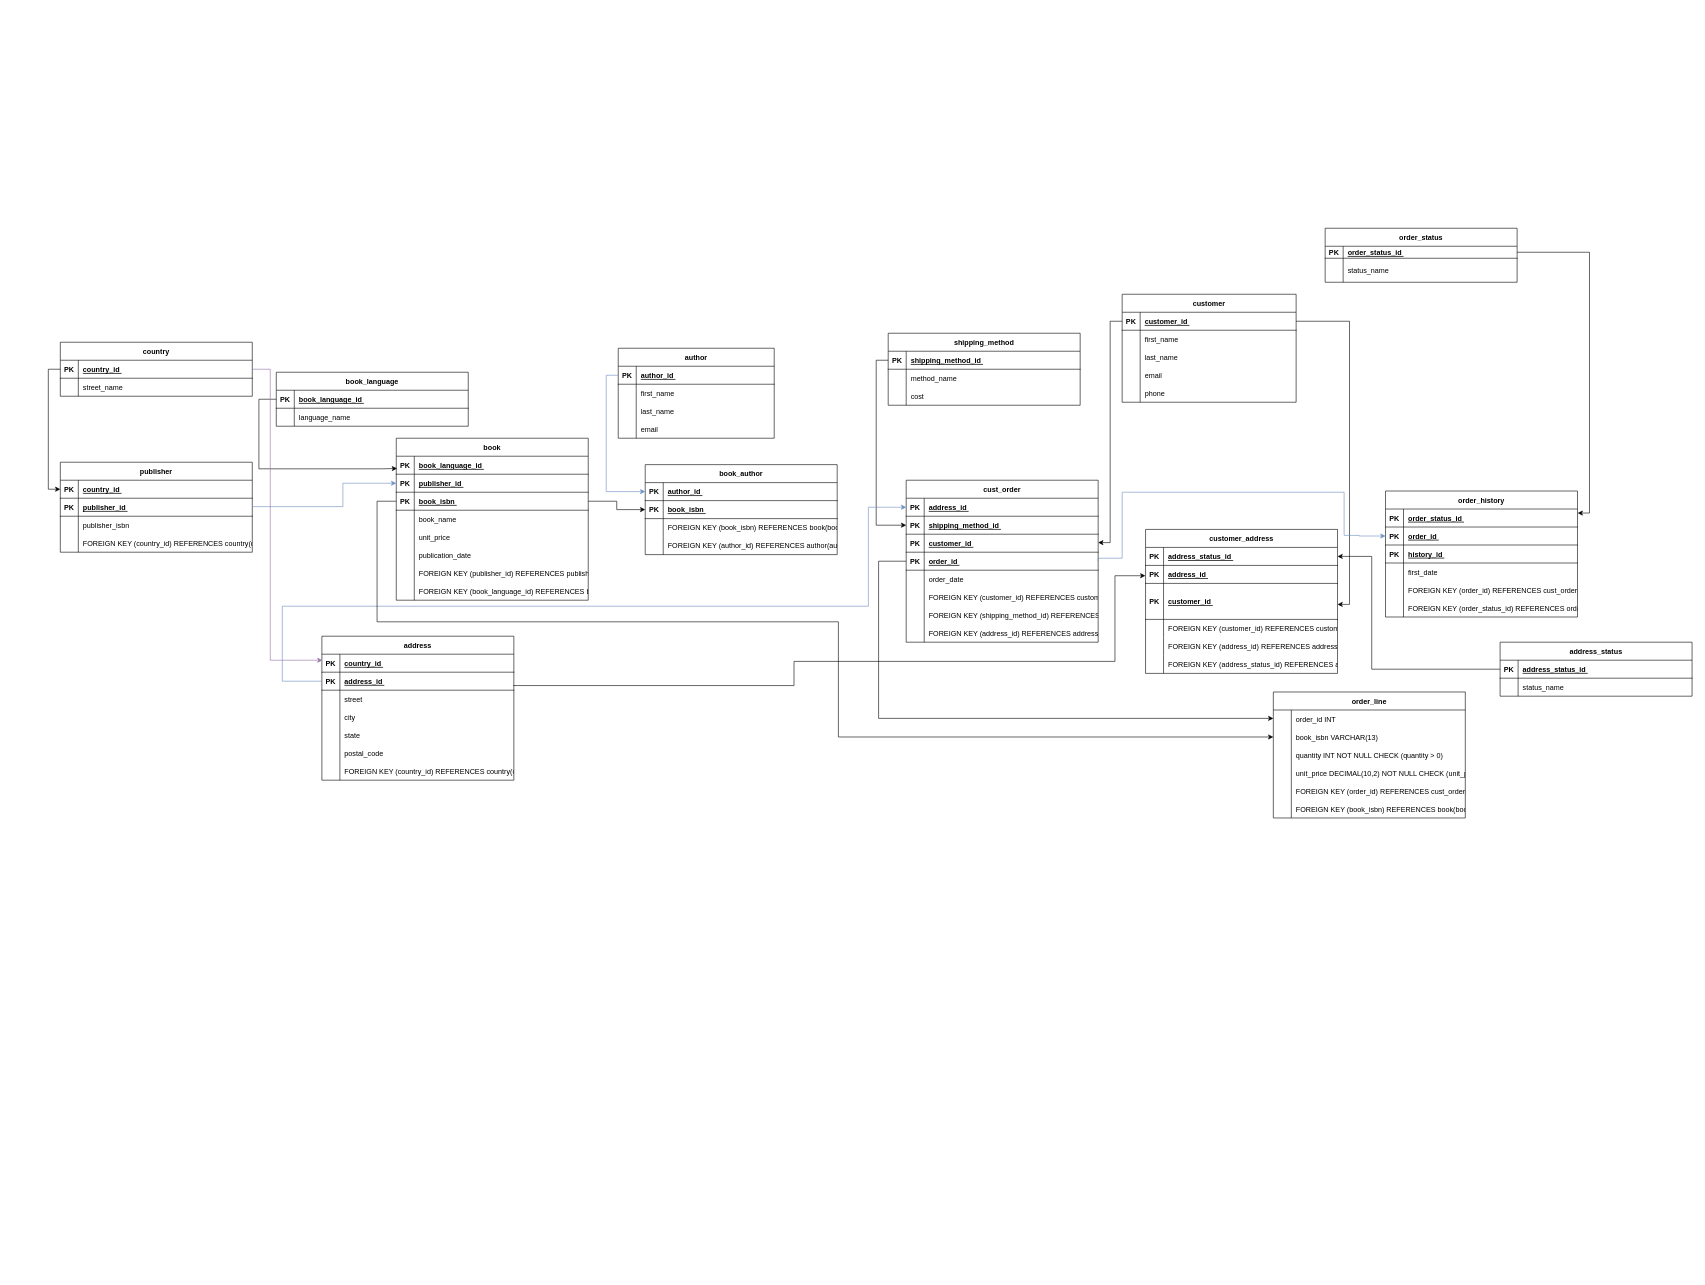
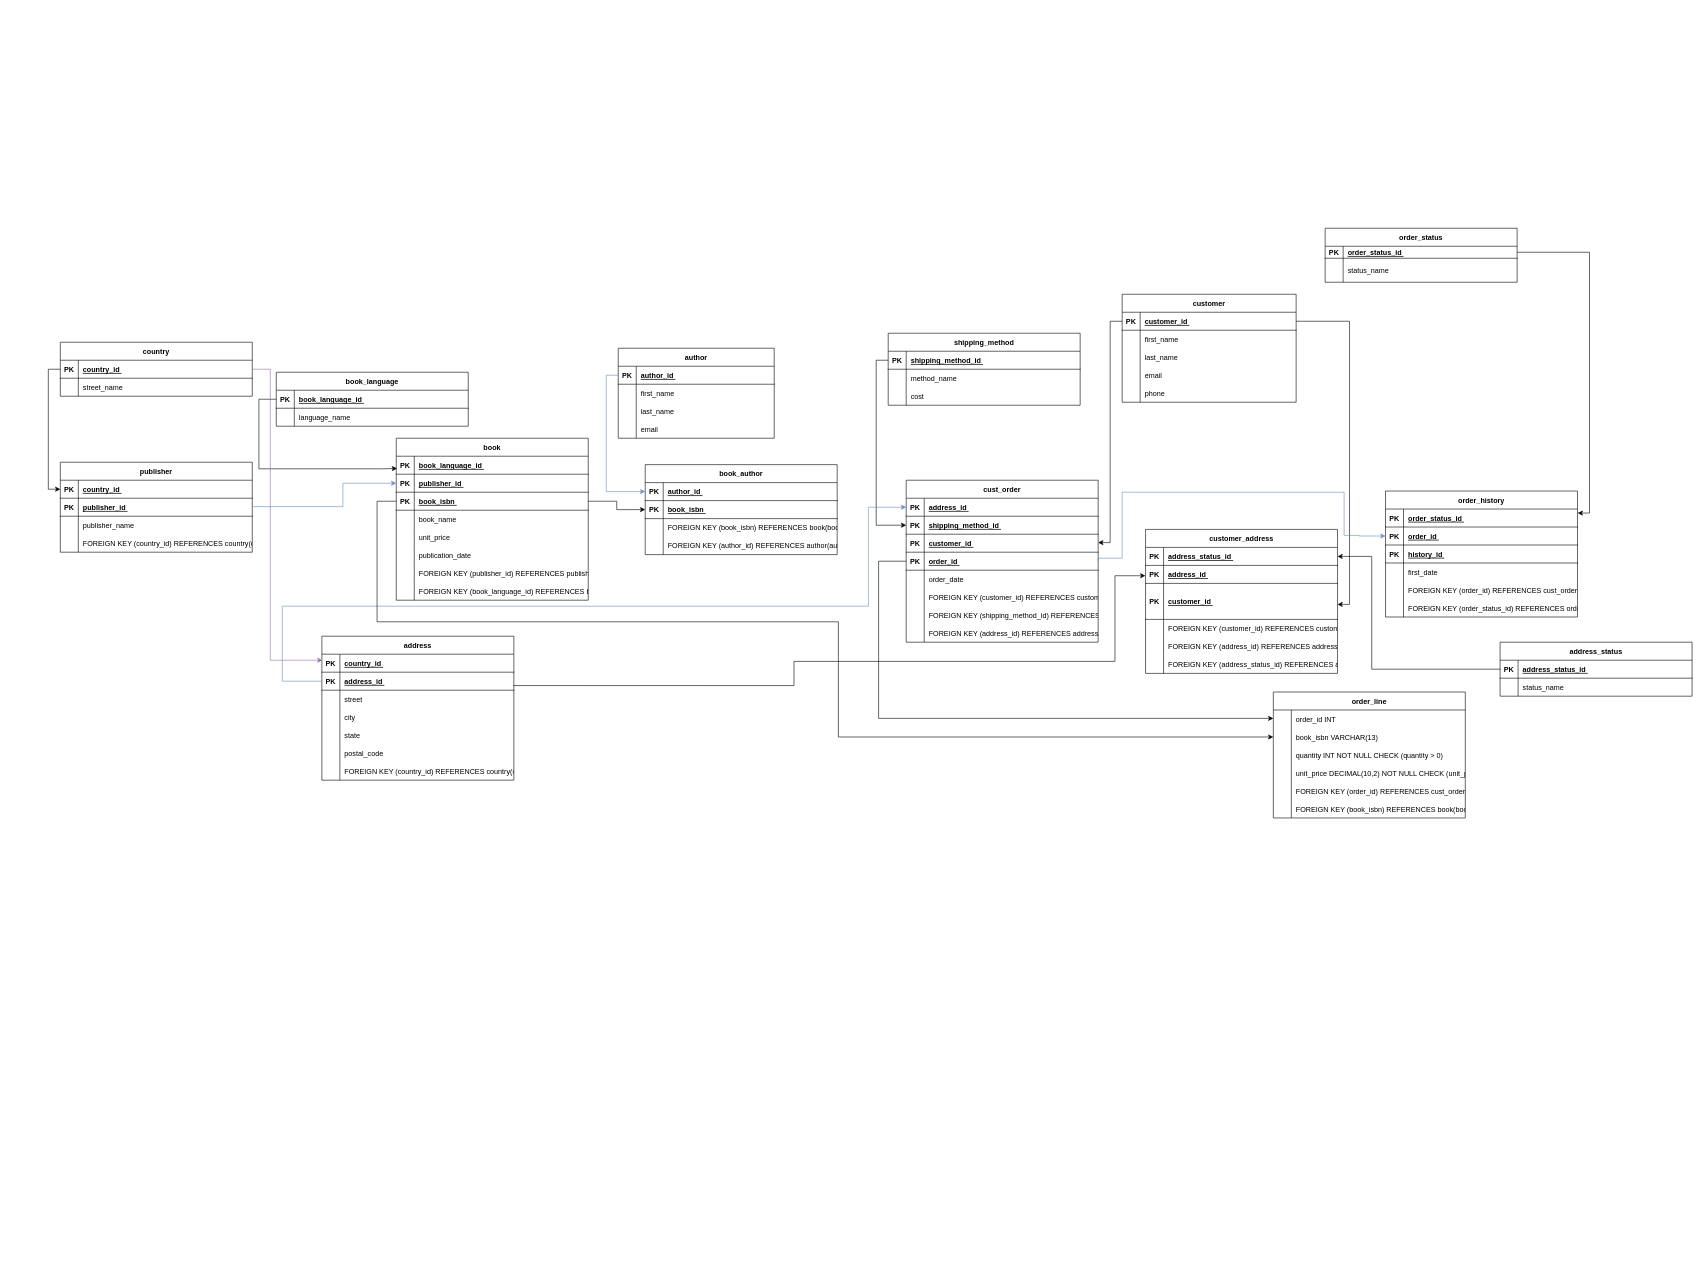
node "publisher_isbn": label "publisher_isbn" -> "publisher_name"
